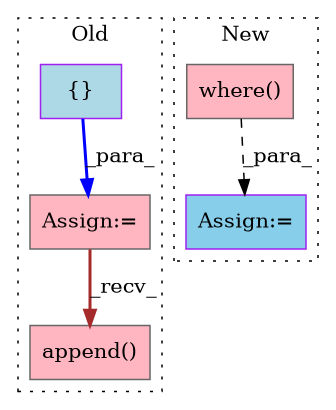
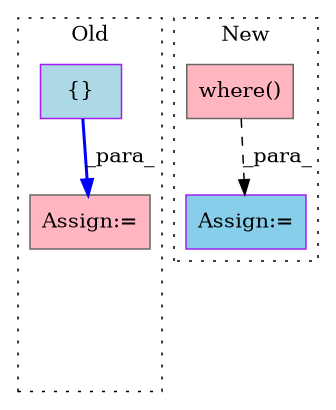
node "append()": removed
